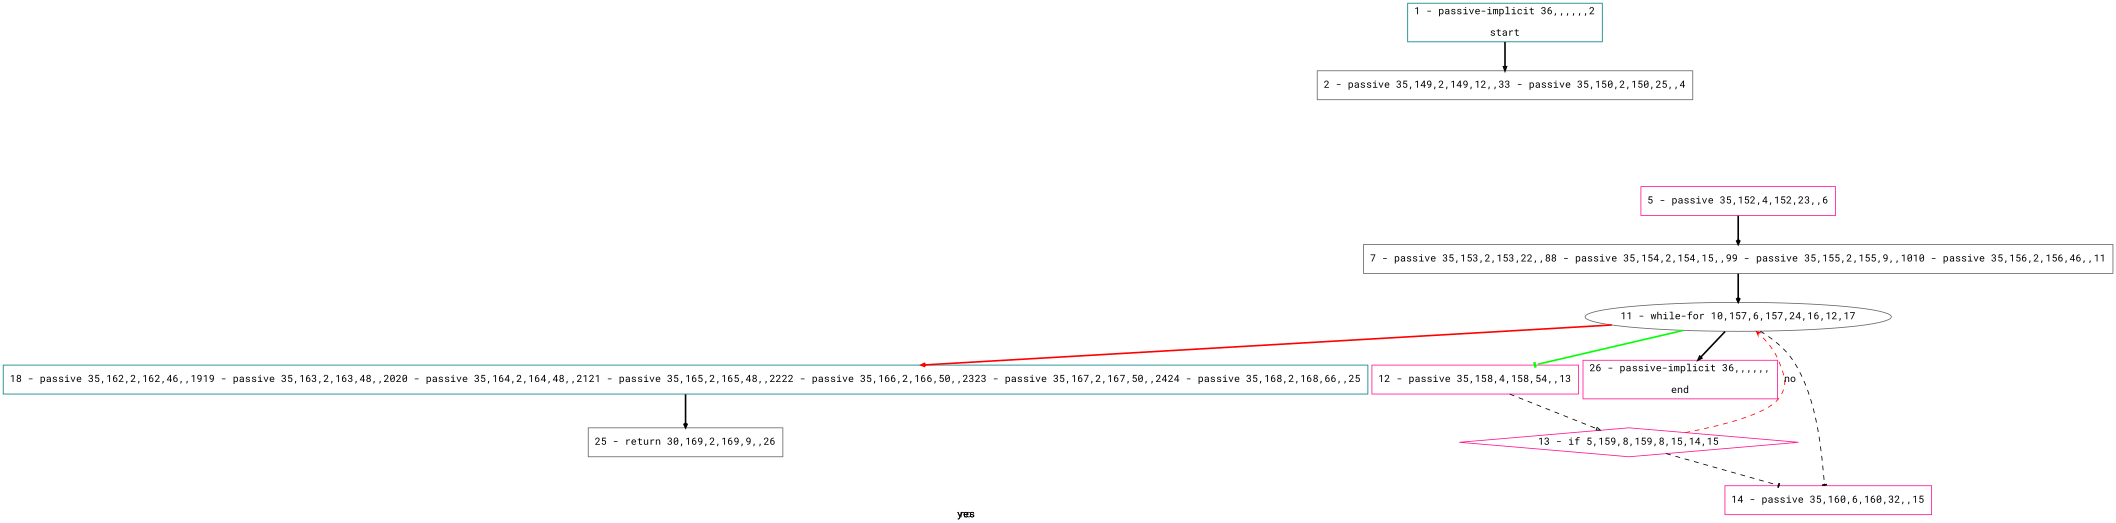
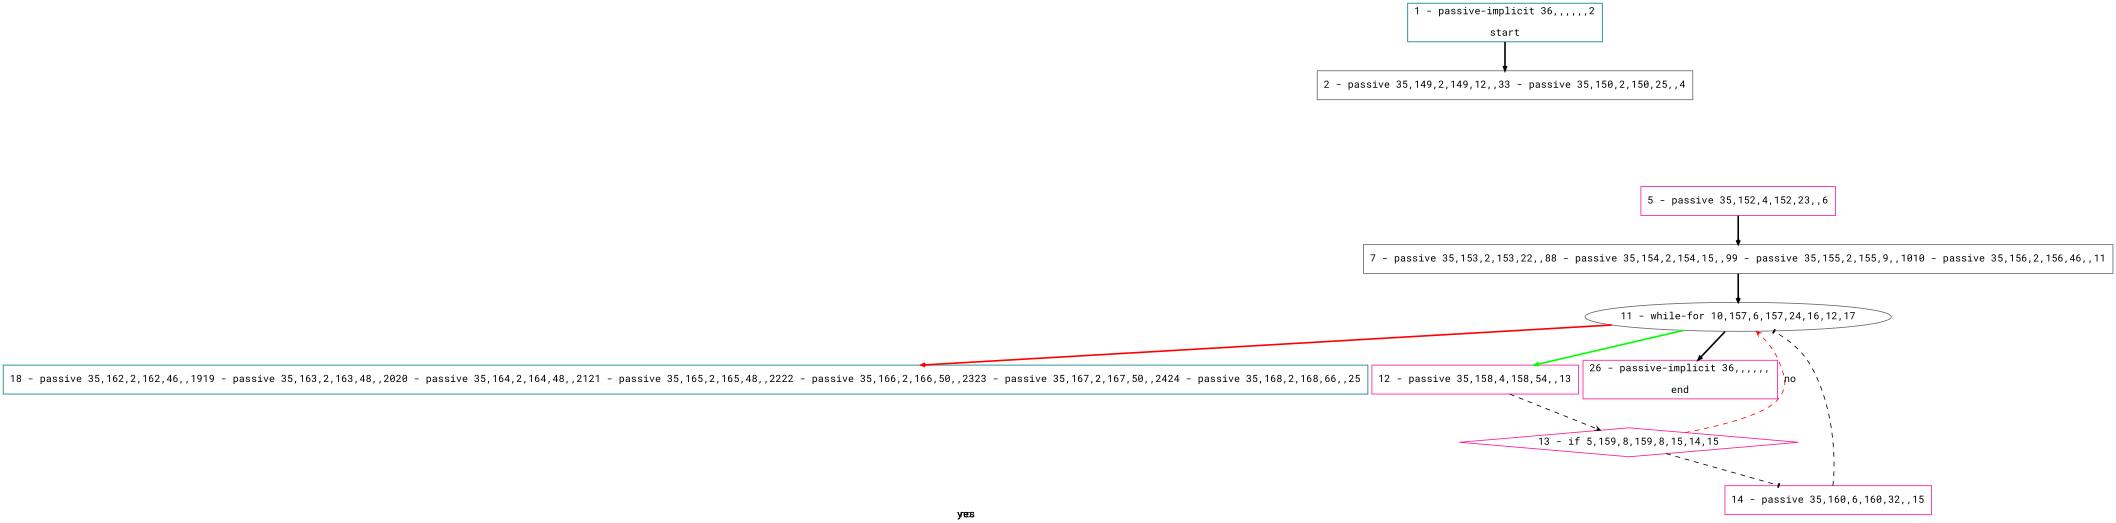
edge "11 - while-for 10,157,6,157,24,16,12,17" -> "12 - passive 35,158,4,158,54,,13": arrowhead tee -> onormal
edge "11 - while-for 10,157,6,157,24,16,12,17" -> "14 - passive 35,160,6,160,32,,15": reversed
edge "12 - passive 35,158,4,158,54,,13" -> "13 - if 5,159,8,159,8,15,14,15": arrowhead onormal -> vee
node "25 - return 30,169,2,169,9,,26": removed
